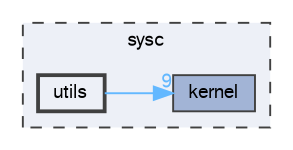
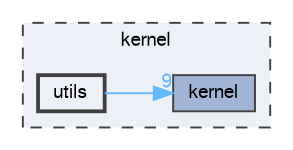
cluster "sysc": label "sysc" -> "kernel"
